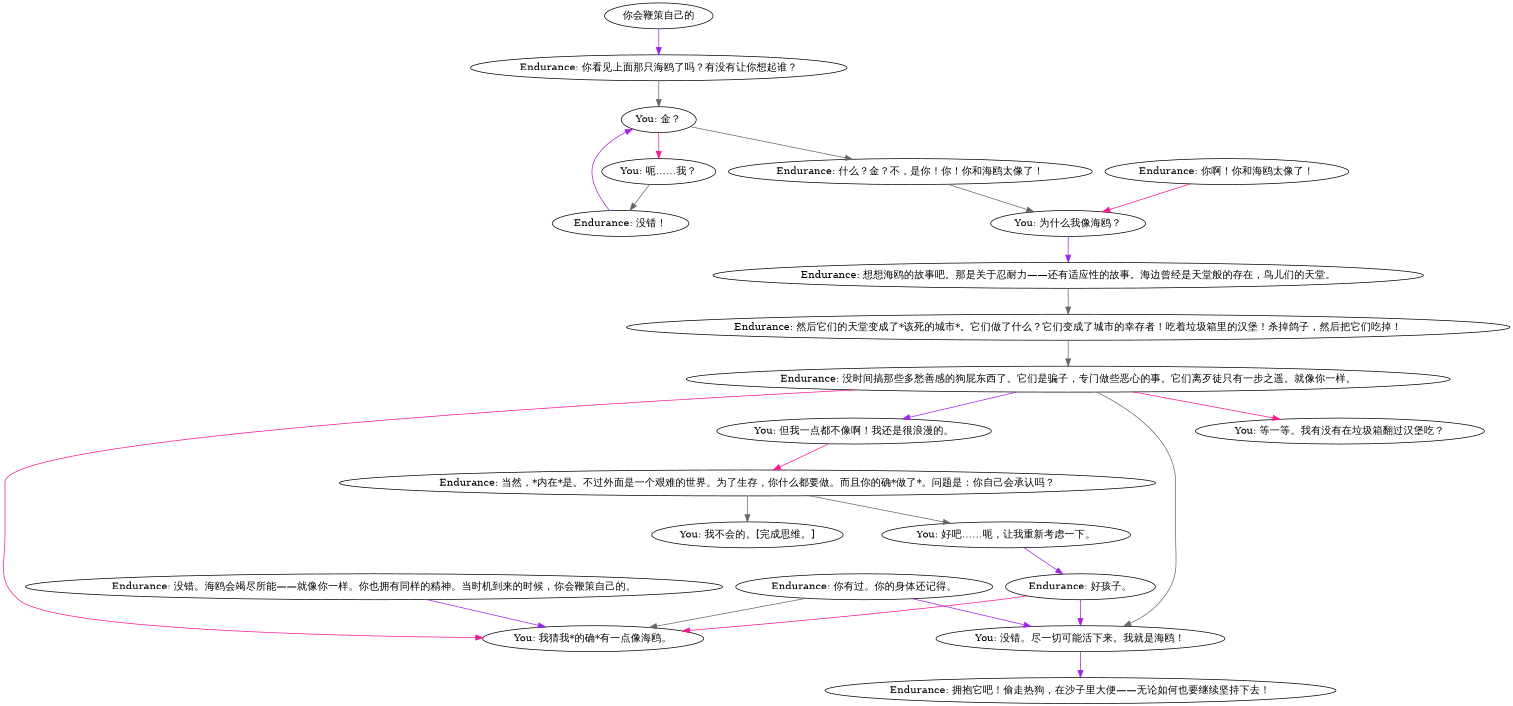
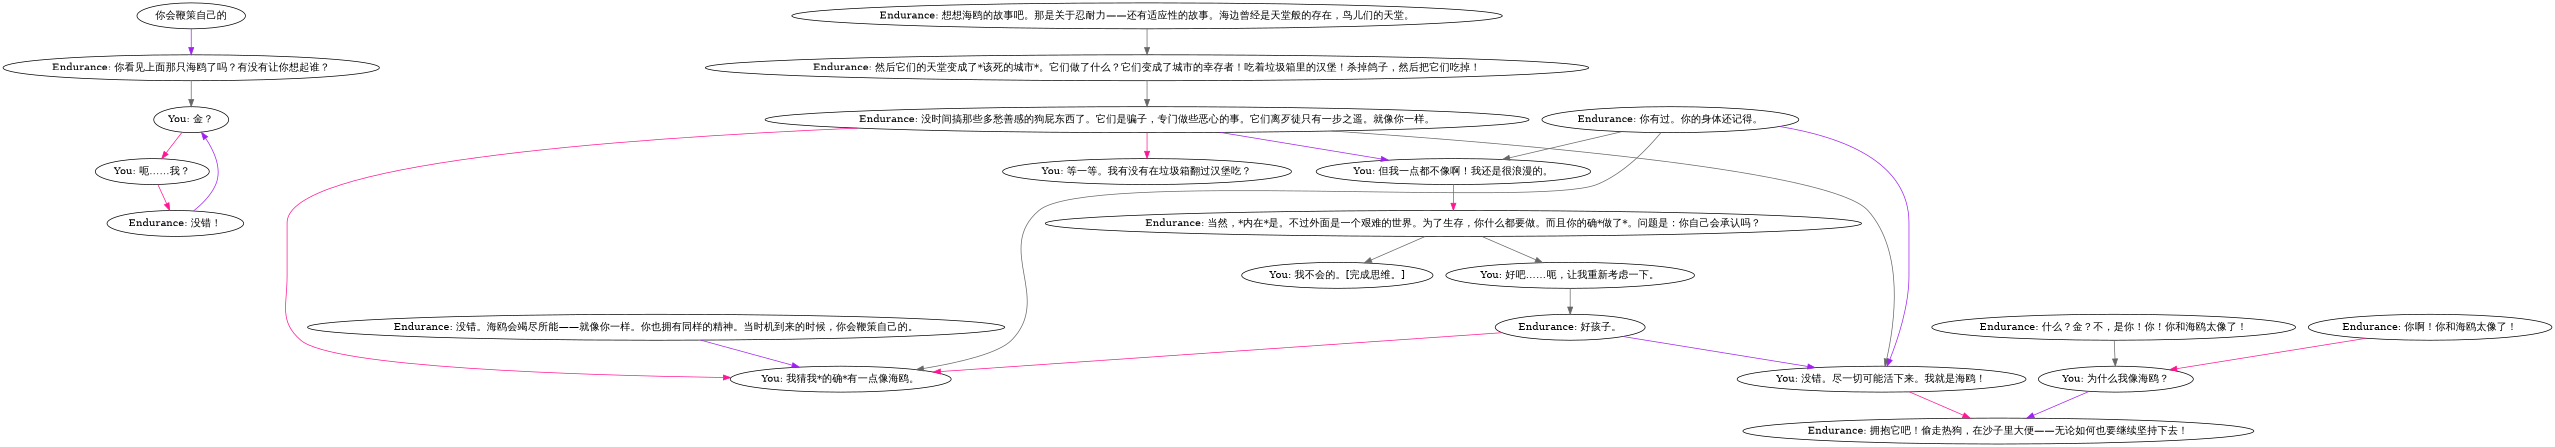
edge "You: 金？" -> "Endurance: 什么？金？不，是你！你！你和海鸥太像了！": removed
edge "Endurance: 你有过。你的身体还记得。" -> "You: 但我一点都不像啊！我还是很浪漫的。": added
edge "You: 呃……我？" -> "Endurance: 没错！": color gray40 -> deeppink
edge "You: 为什么我像海鸥？" -> "Endurance: 想想海鸥的故事吧。那是关于忍耐力——还有适应性的故事。海边曾经是天堂般的存在，鸟儿们的天堂。": now "You: 为什么我像海鸥？" -> "Endurance: 拥抱它吧！偷走热狗，在沙子里大便——无论如何也要继续坚持下去！"
edge "You: 好吧……呃，让我重新考虑一下。" -> "Endurance: 好孩子。": color purple -> gray40
edge "You: 没错。尽一切可能活下来。我就是海鸥！" -> "Endurance: 拥抱它吧！偷走热狗，在沙子里大便——无论如何也要继续坚持下去！": color purple -> deeppink
